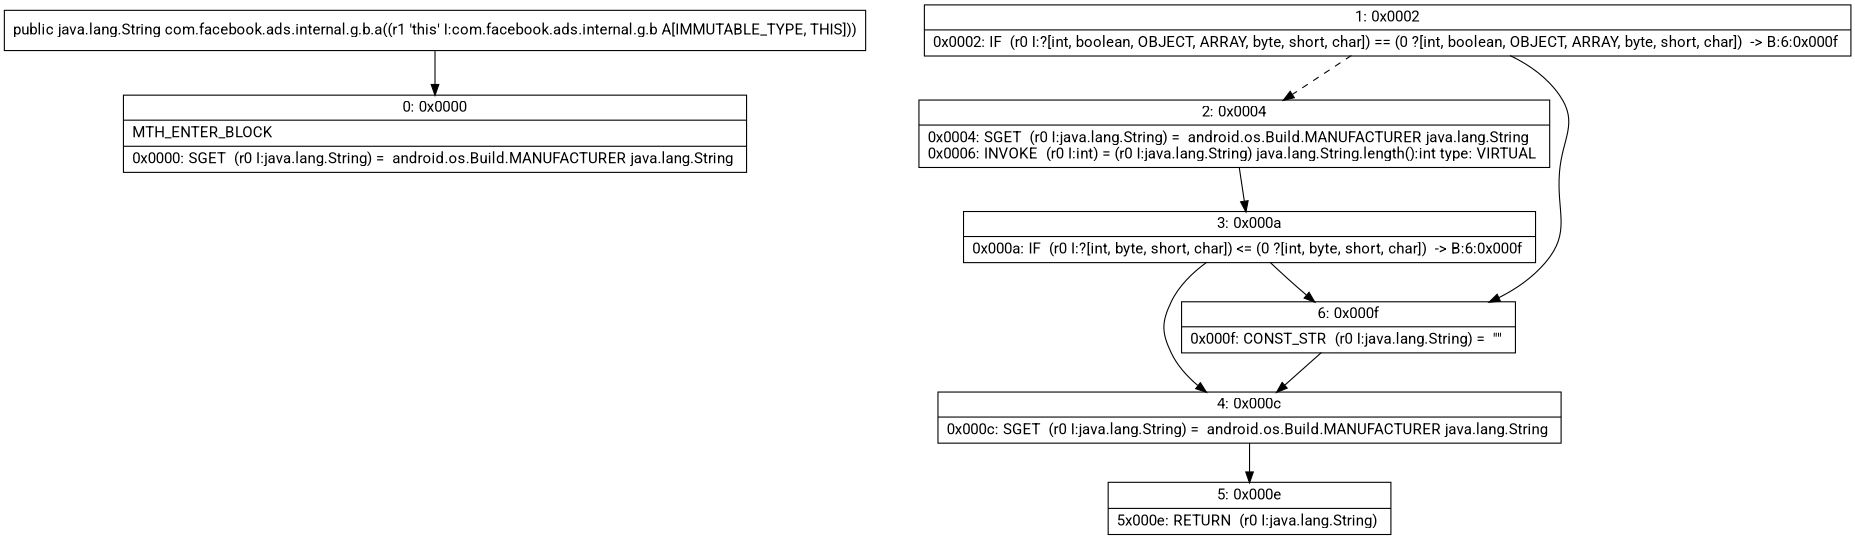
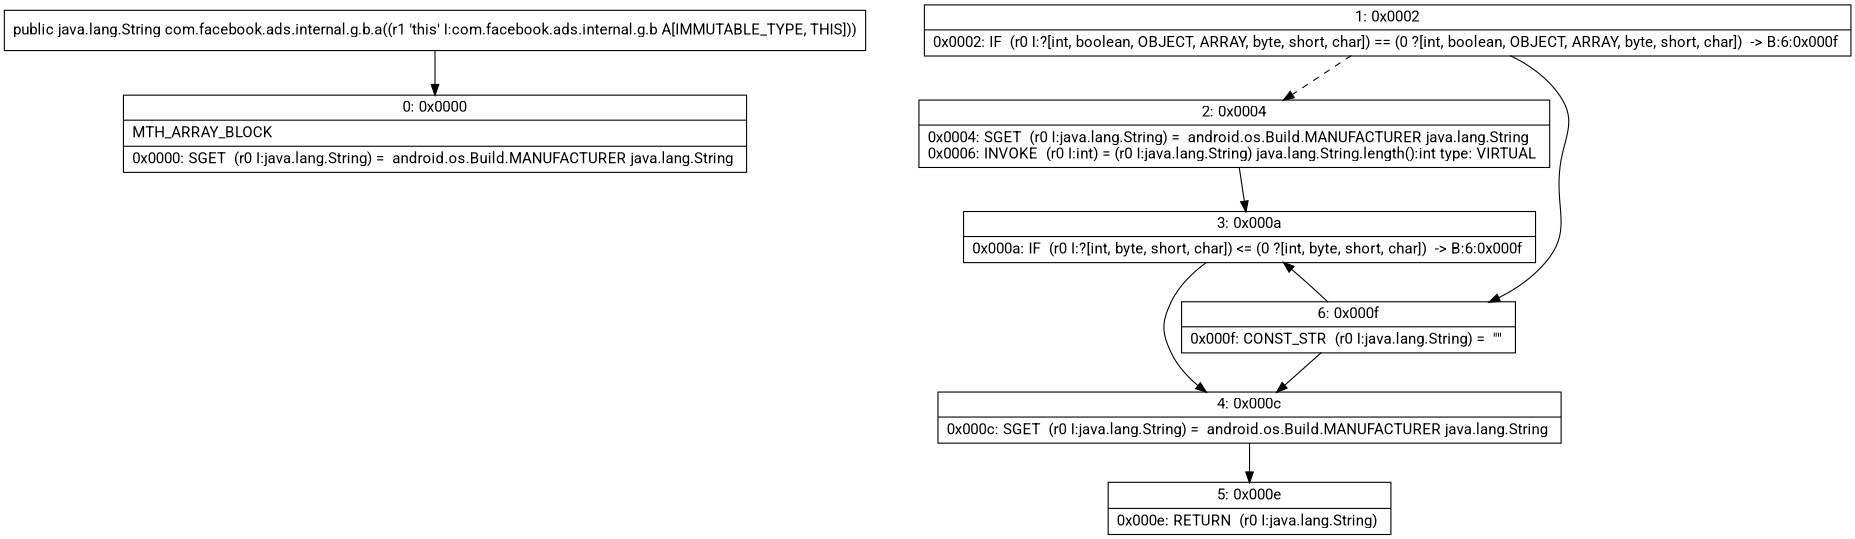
node "0: 0x0000": text "MTH_ENTER_BLOCK" -> "MTH_ARRAY_BLOCK"
edge "3: 0x000a" -> "6: 0x000f": reversed
node "5: 0x000e": text "5x000e: RETURN  (r0 I:java.lang.String)" -> "0x000e: RETURN  (r0 I:java.lang.String)"
